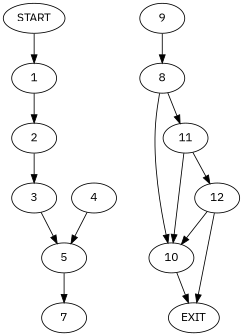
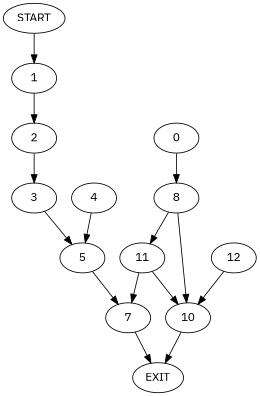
node "9": label "9" -> "0"
edge "11" -> "12": now "11" -> "7"
edge "12" -> "EXIT": now "7" -> "EXIT"
